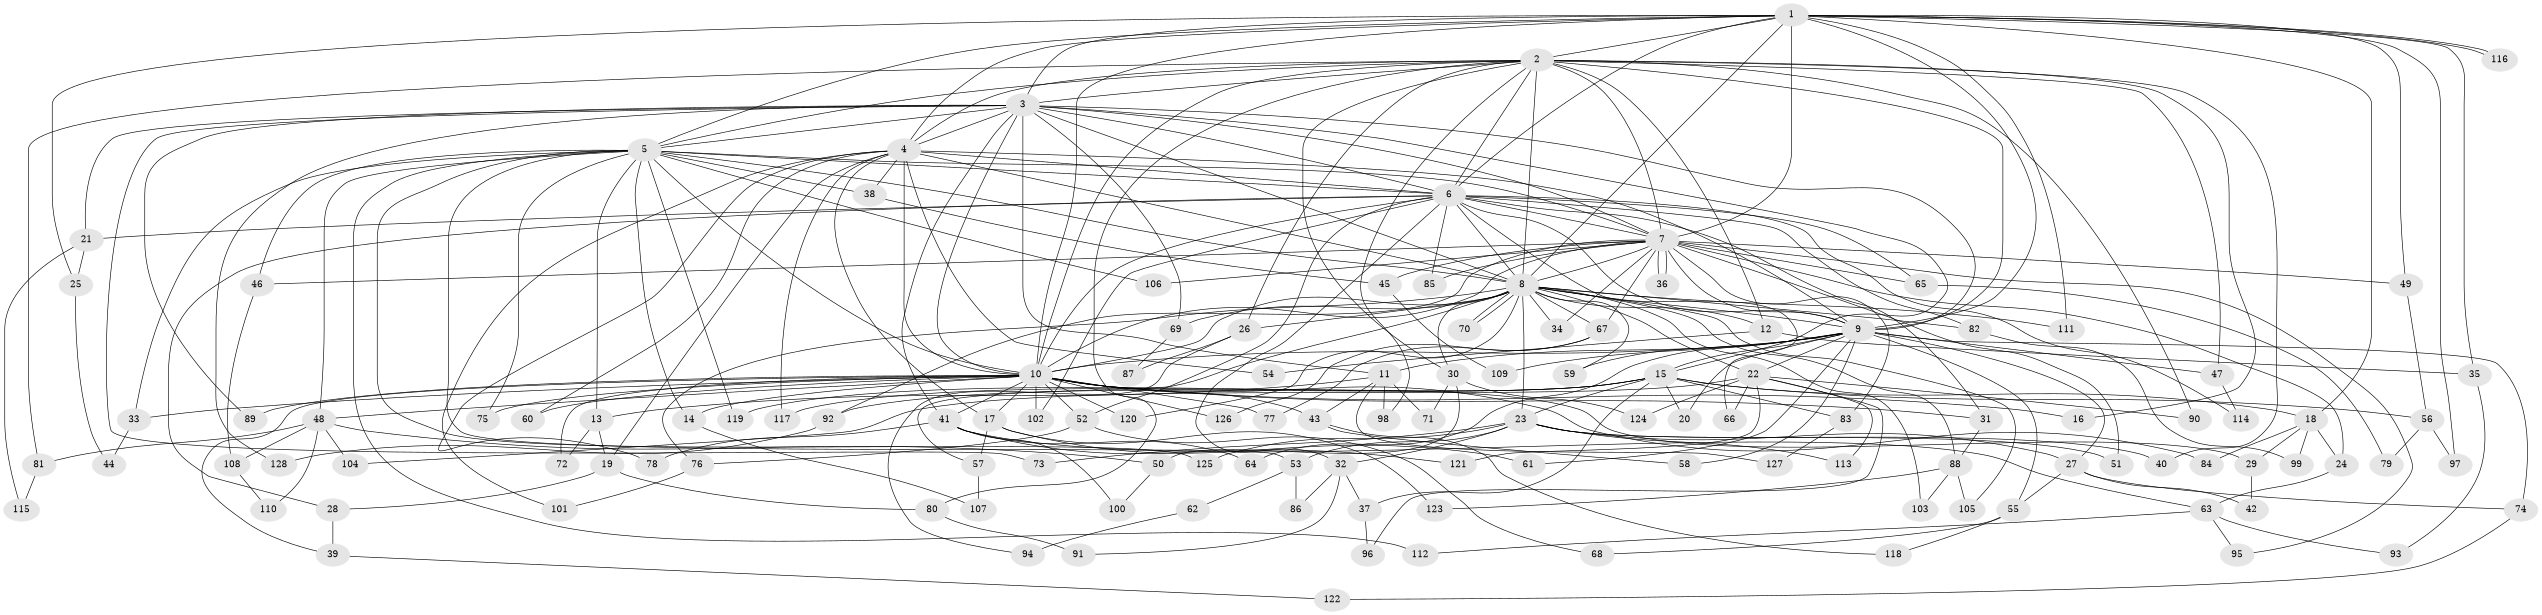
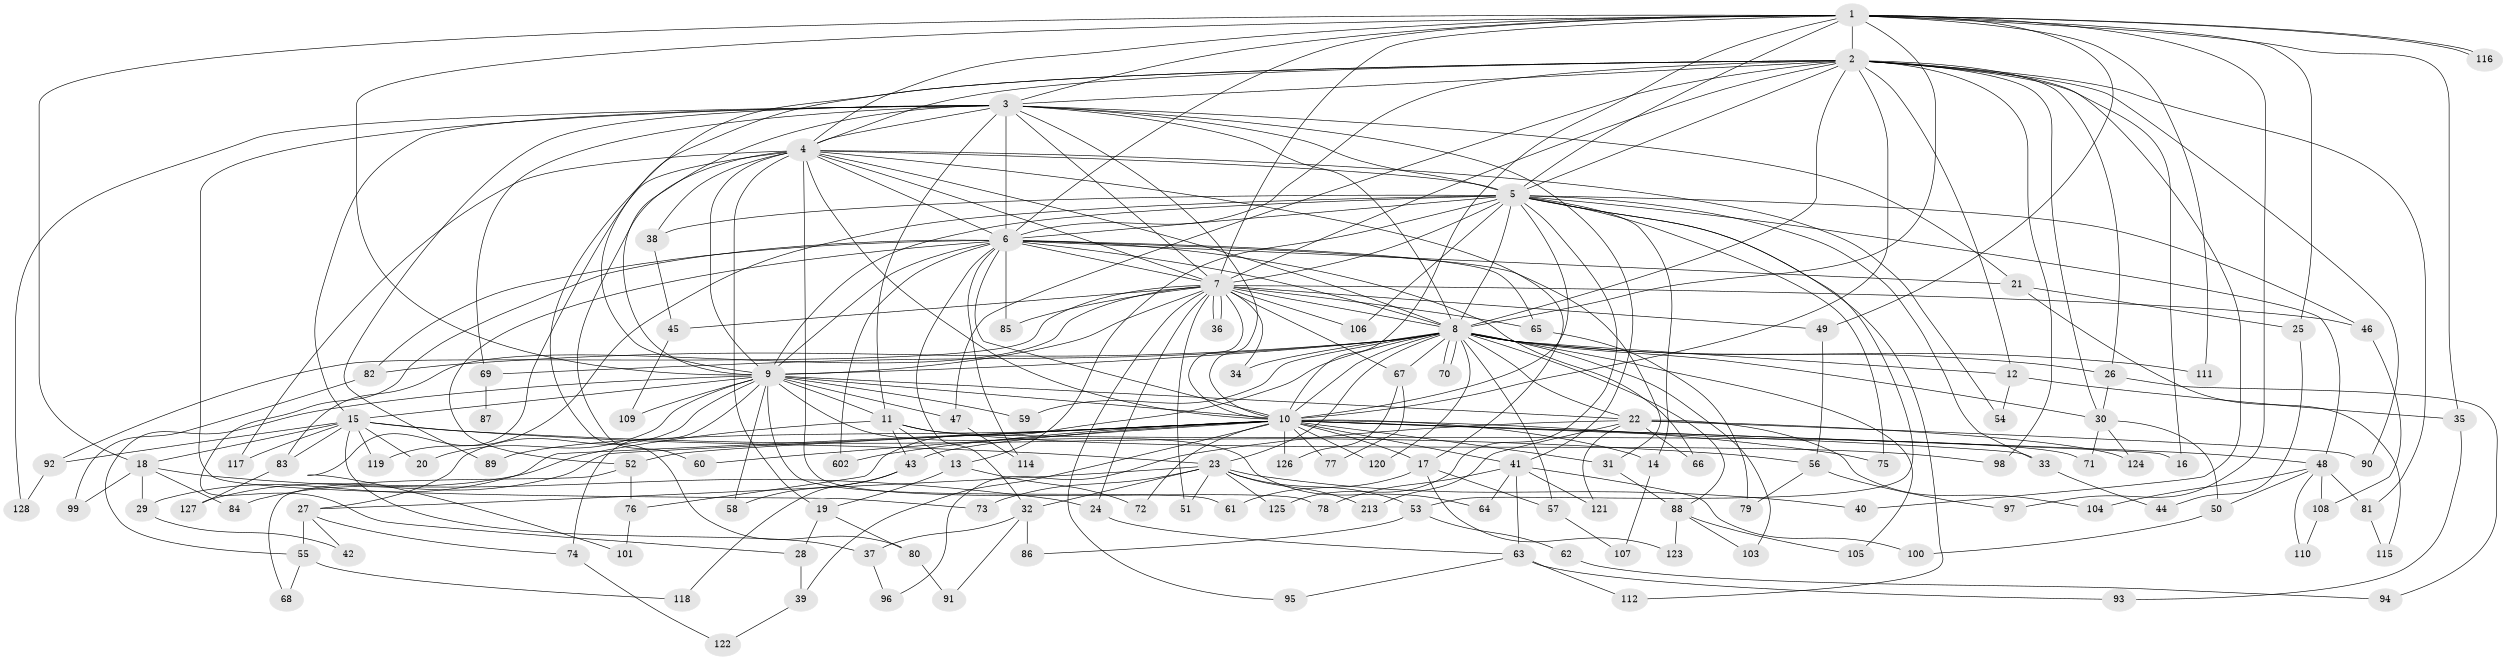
edge "4" -- "5": added
edge "5" -- "9": added
edge "4" -- "7": added
edge "26" -- "87": now "26" -- "30"
node "102": label "102" -> "602"
node "113": label "113" -> "213"
